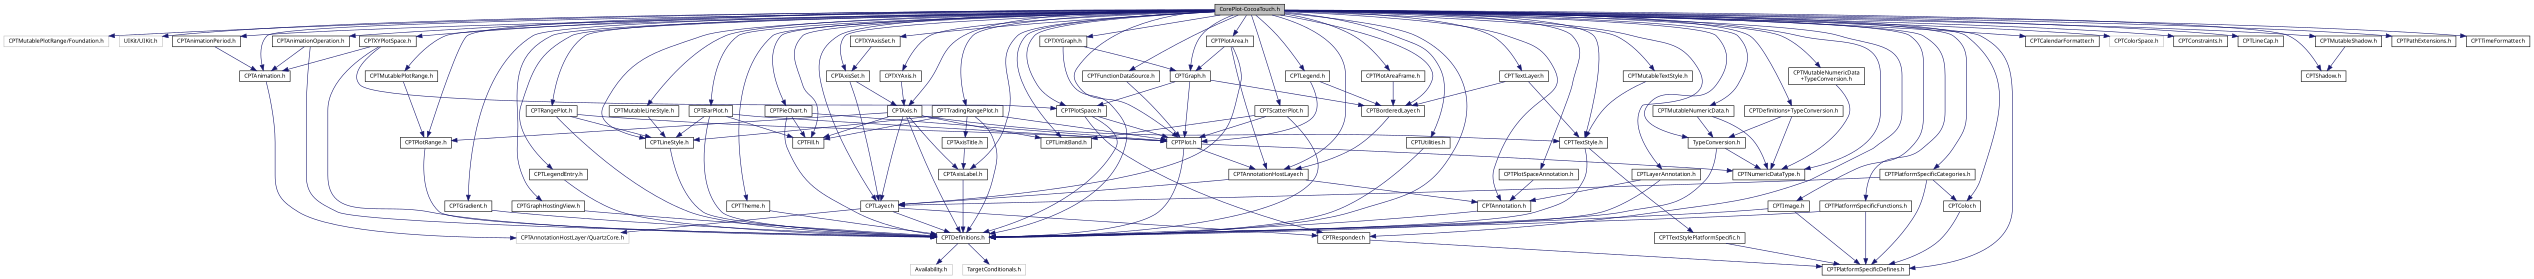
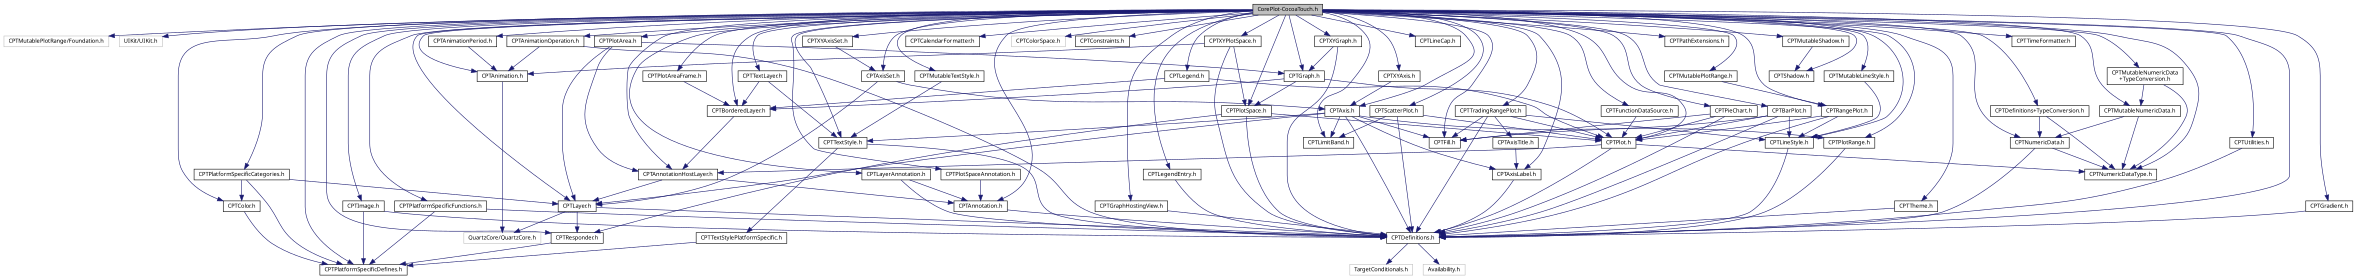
edge "CPTMutableNumericData +TypeConversion.h" -> "CPTMutableNumericData.h": added
edge "CPTMutablePlotRange.h" -> "CPTPlotRange.h": now "CPTMutablePlotRange.h" -> "CPTRangePlot.h"
node "TypeConversion.h": label "TypeConversion.h" -> "CPTNumericData.h"
node "CPTAnnotationHostLayer/QuartzCore.h": label "CPTAnnotationHostLayer/QuartzCore.h" -> "QuartzCore/QuartzCore.h"
